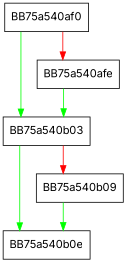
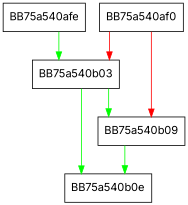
edge "BB75a540af0" -> "BB75a540afe": now "BB75a540af0" -> "BB75a540b09"
edge "BB75a540af0" -> "BB75a540b03": color green -> red
edge "BB75a540b03" -> "BB75a540b09": color red -> green
